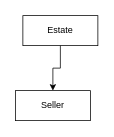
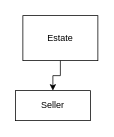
node "Estate": size 75x30 -> 75x45
